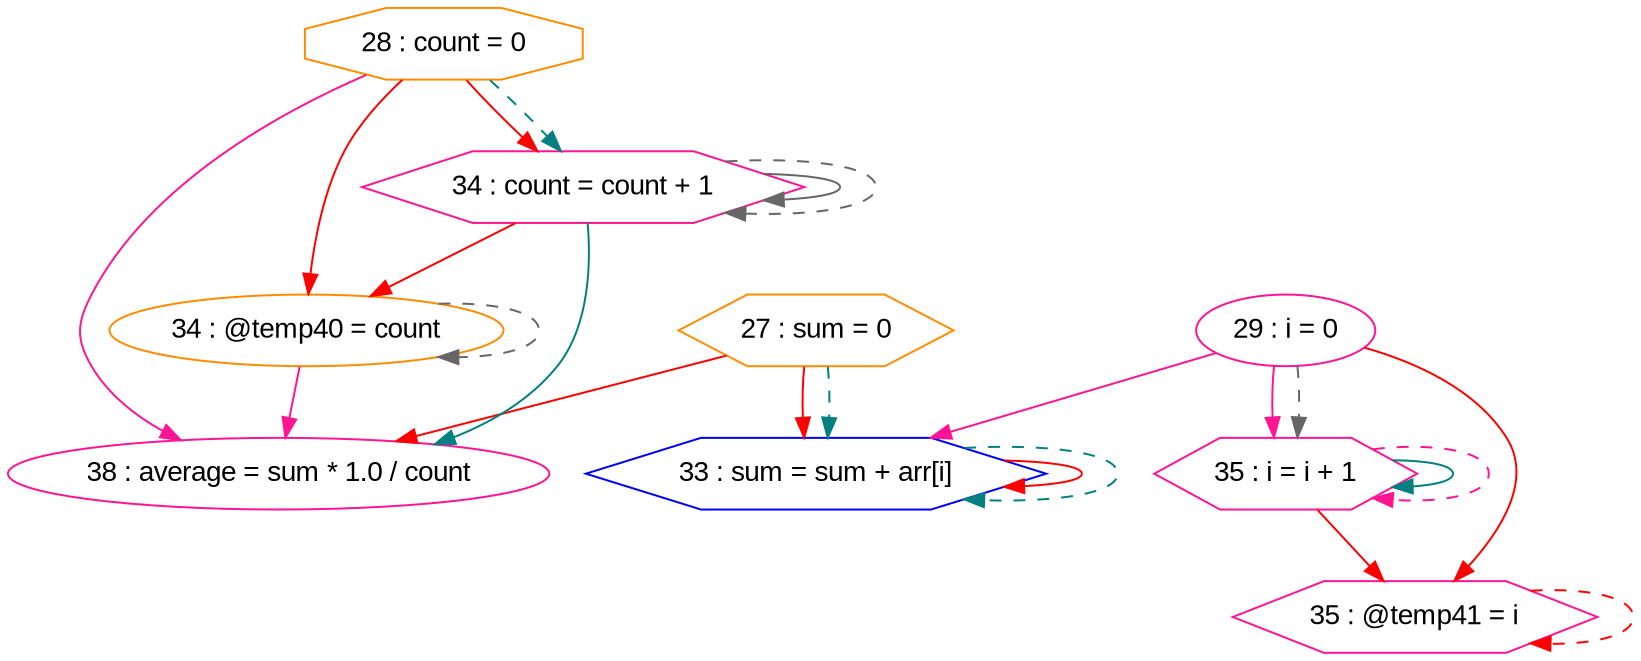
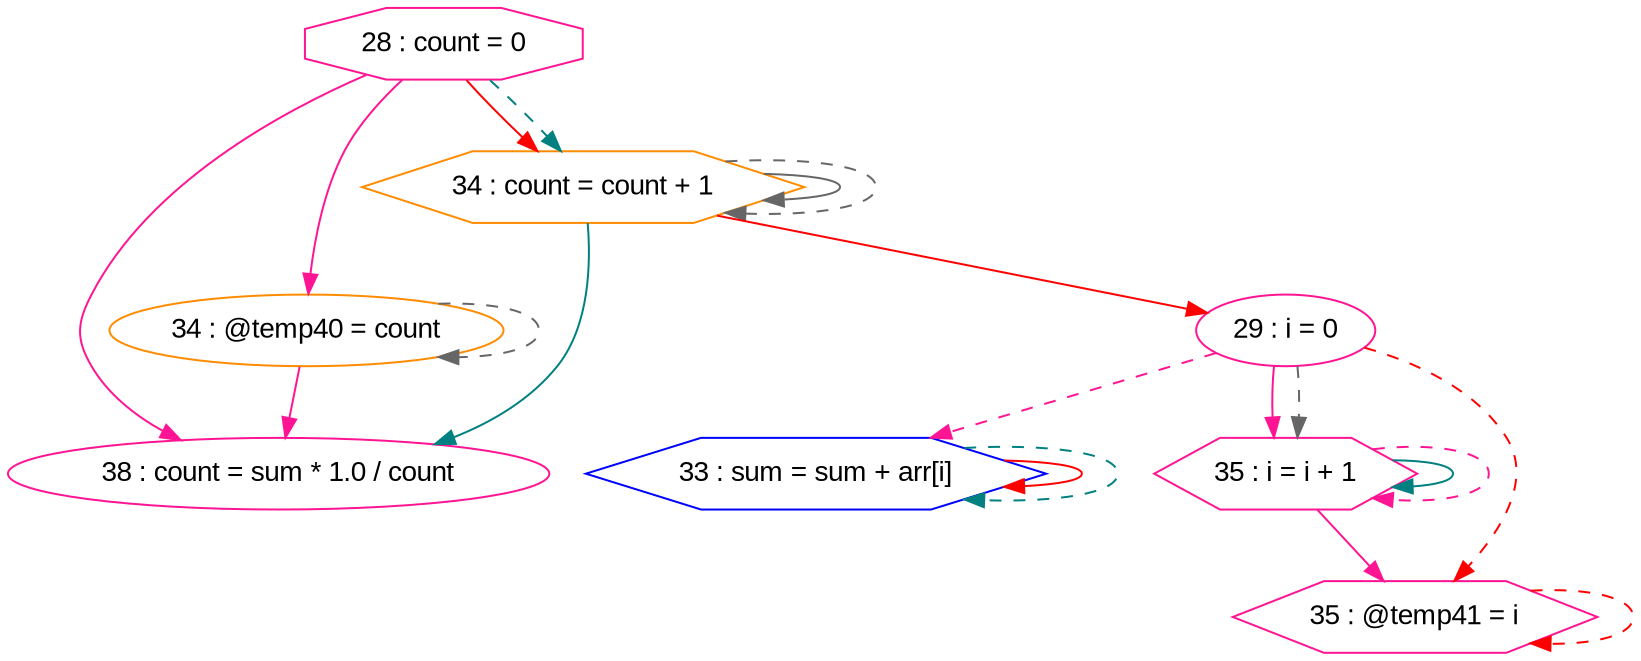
node "28 : count = 0": color darkorange -> deeppink
edge "28 : count = 0" -> "34 : @temp40 = count": color red -> deeppink
node "34 : count = count + 1": color deeppink -> darkorange
edge "34 : count = count + 1" -> "34 : @temp40 = count": now "34 : count = count + 1" -> "29 : i = 0"
node "27 : sum = 0": removed
edge "29 : i = 0" -> "33 : sum = sum + arr[i]": style solid -> dashed
edge "29 : i = 0" -> "35 : @temp41 = i": style solid -> dashed
node "38 : average = sum * 1.0 / count": label "38 : average = sum * 1.0 / count" -> "38 : count = sum * 1.0 / count"
edge "35 : i = i + 1" -> "35 : @temp41 = i": color red -> deeppink
